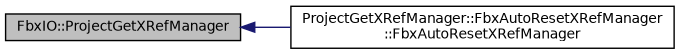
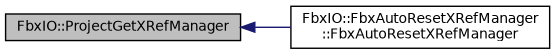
node "ProjectGetXRefManager::FbxAutoResetXRefManager ::FbxAutoResetXRefManager": label "ProjectGetXRefManager::FbxAutoResetXRefManager ::FbxAutoResetXRefManager" -> "FbxIO::FbxAutoResetXRefManager ::FbxAutoResetXRefManager"
